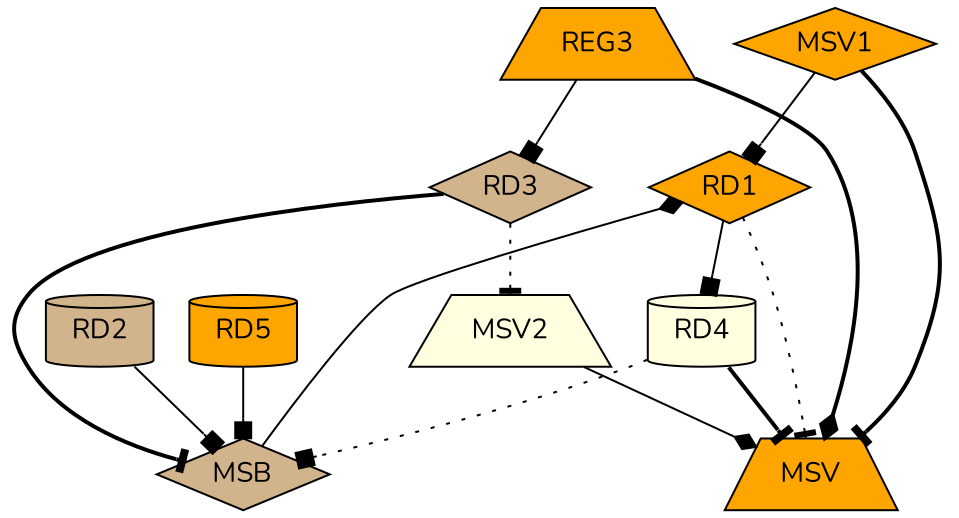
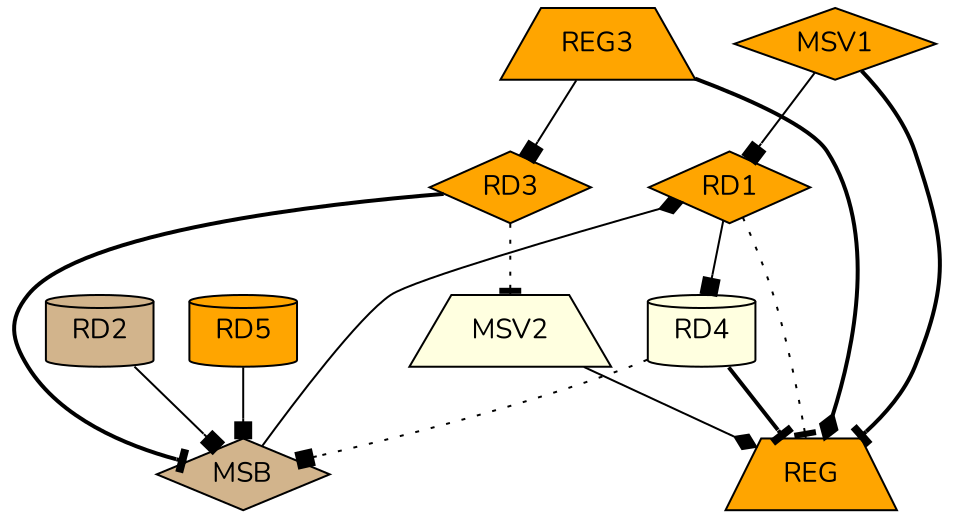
node "RD3": fillcolor tan -> orange
node "MSV": label "MSV" -> "REG"
